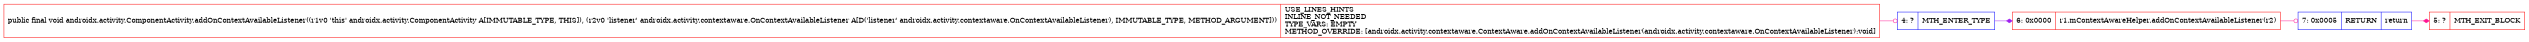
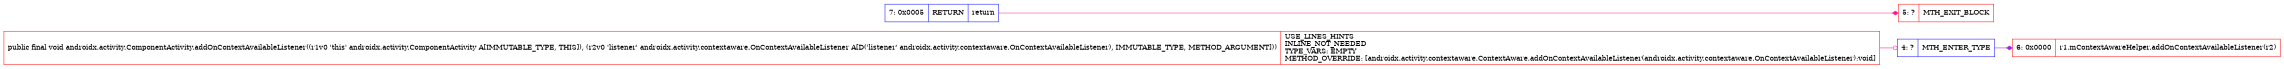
edge "6: 0x0000" -> "7: 0x0005": removed
